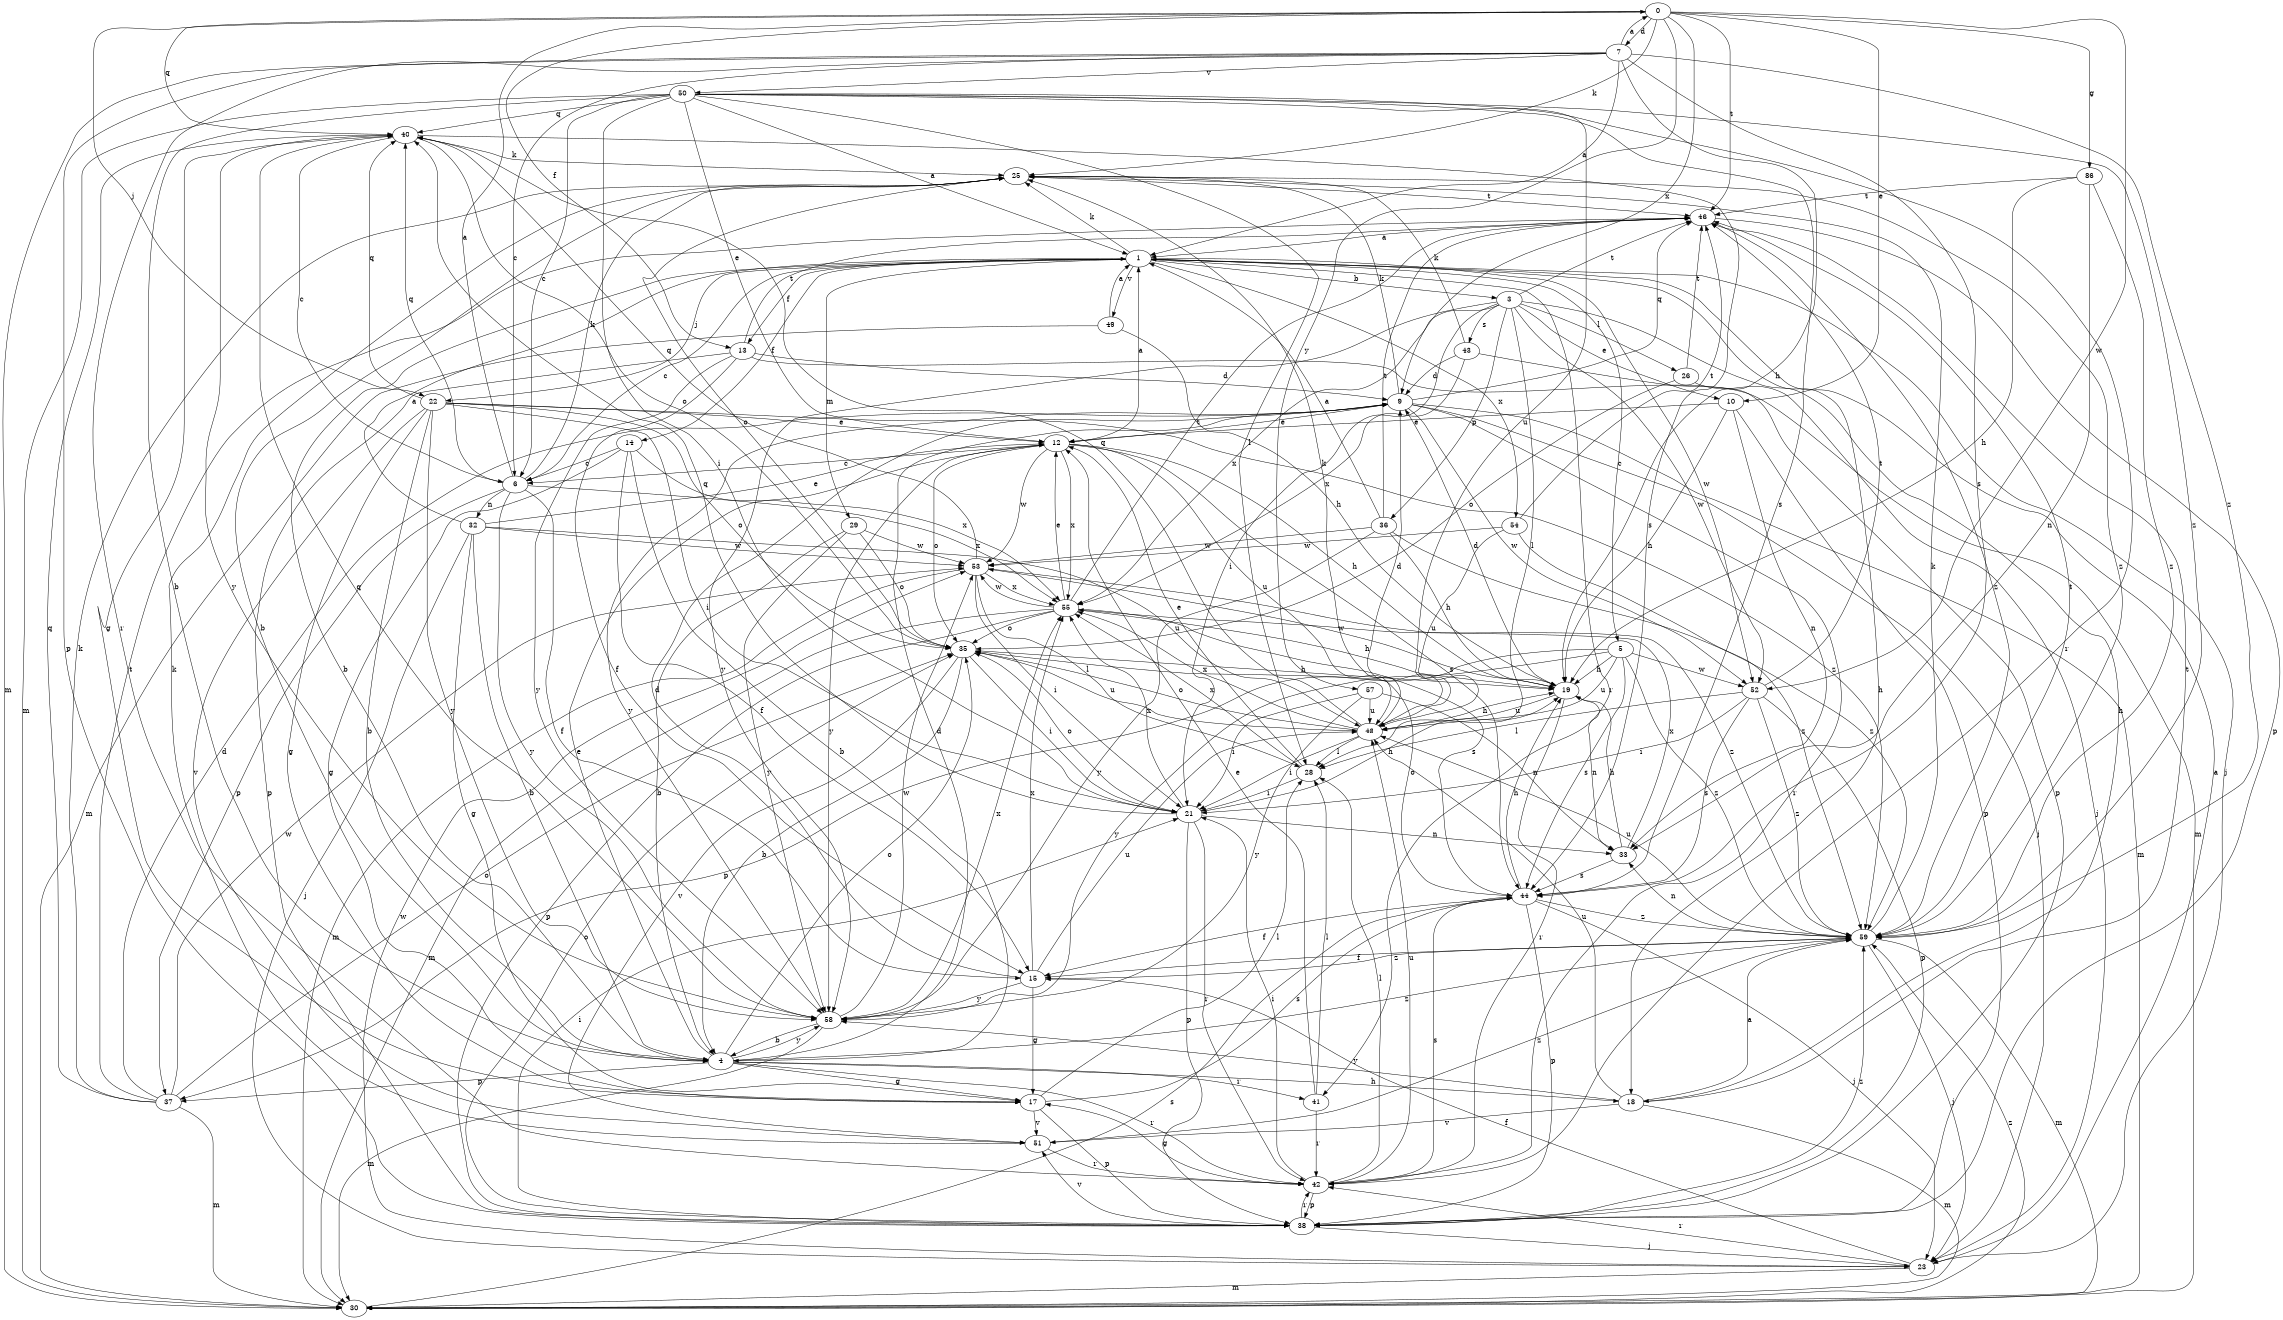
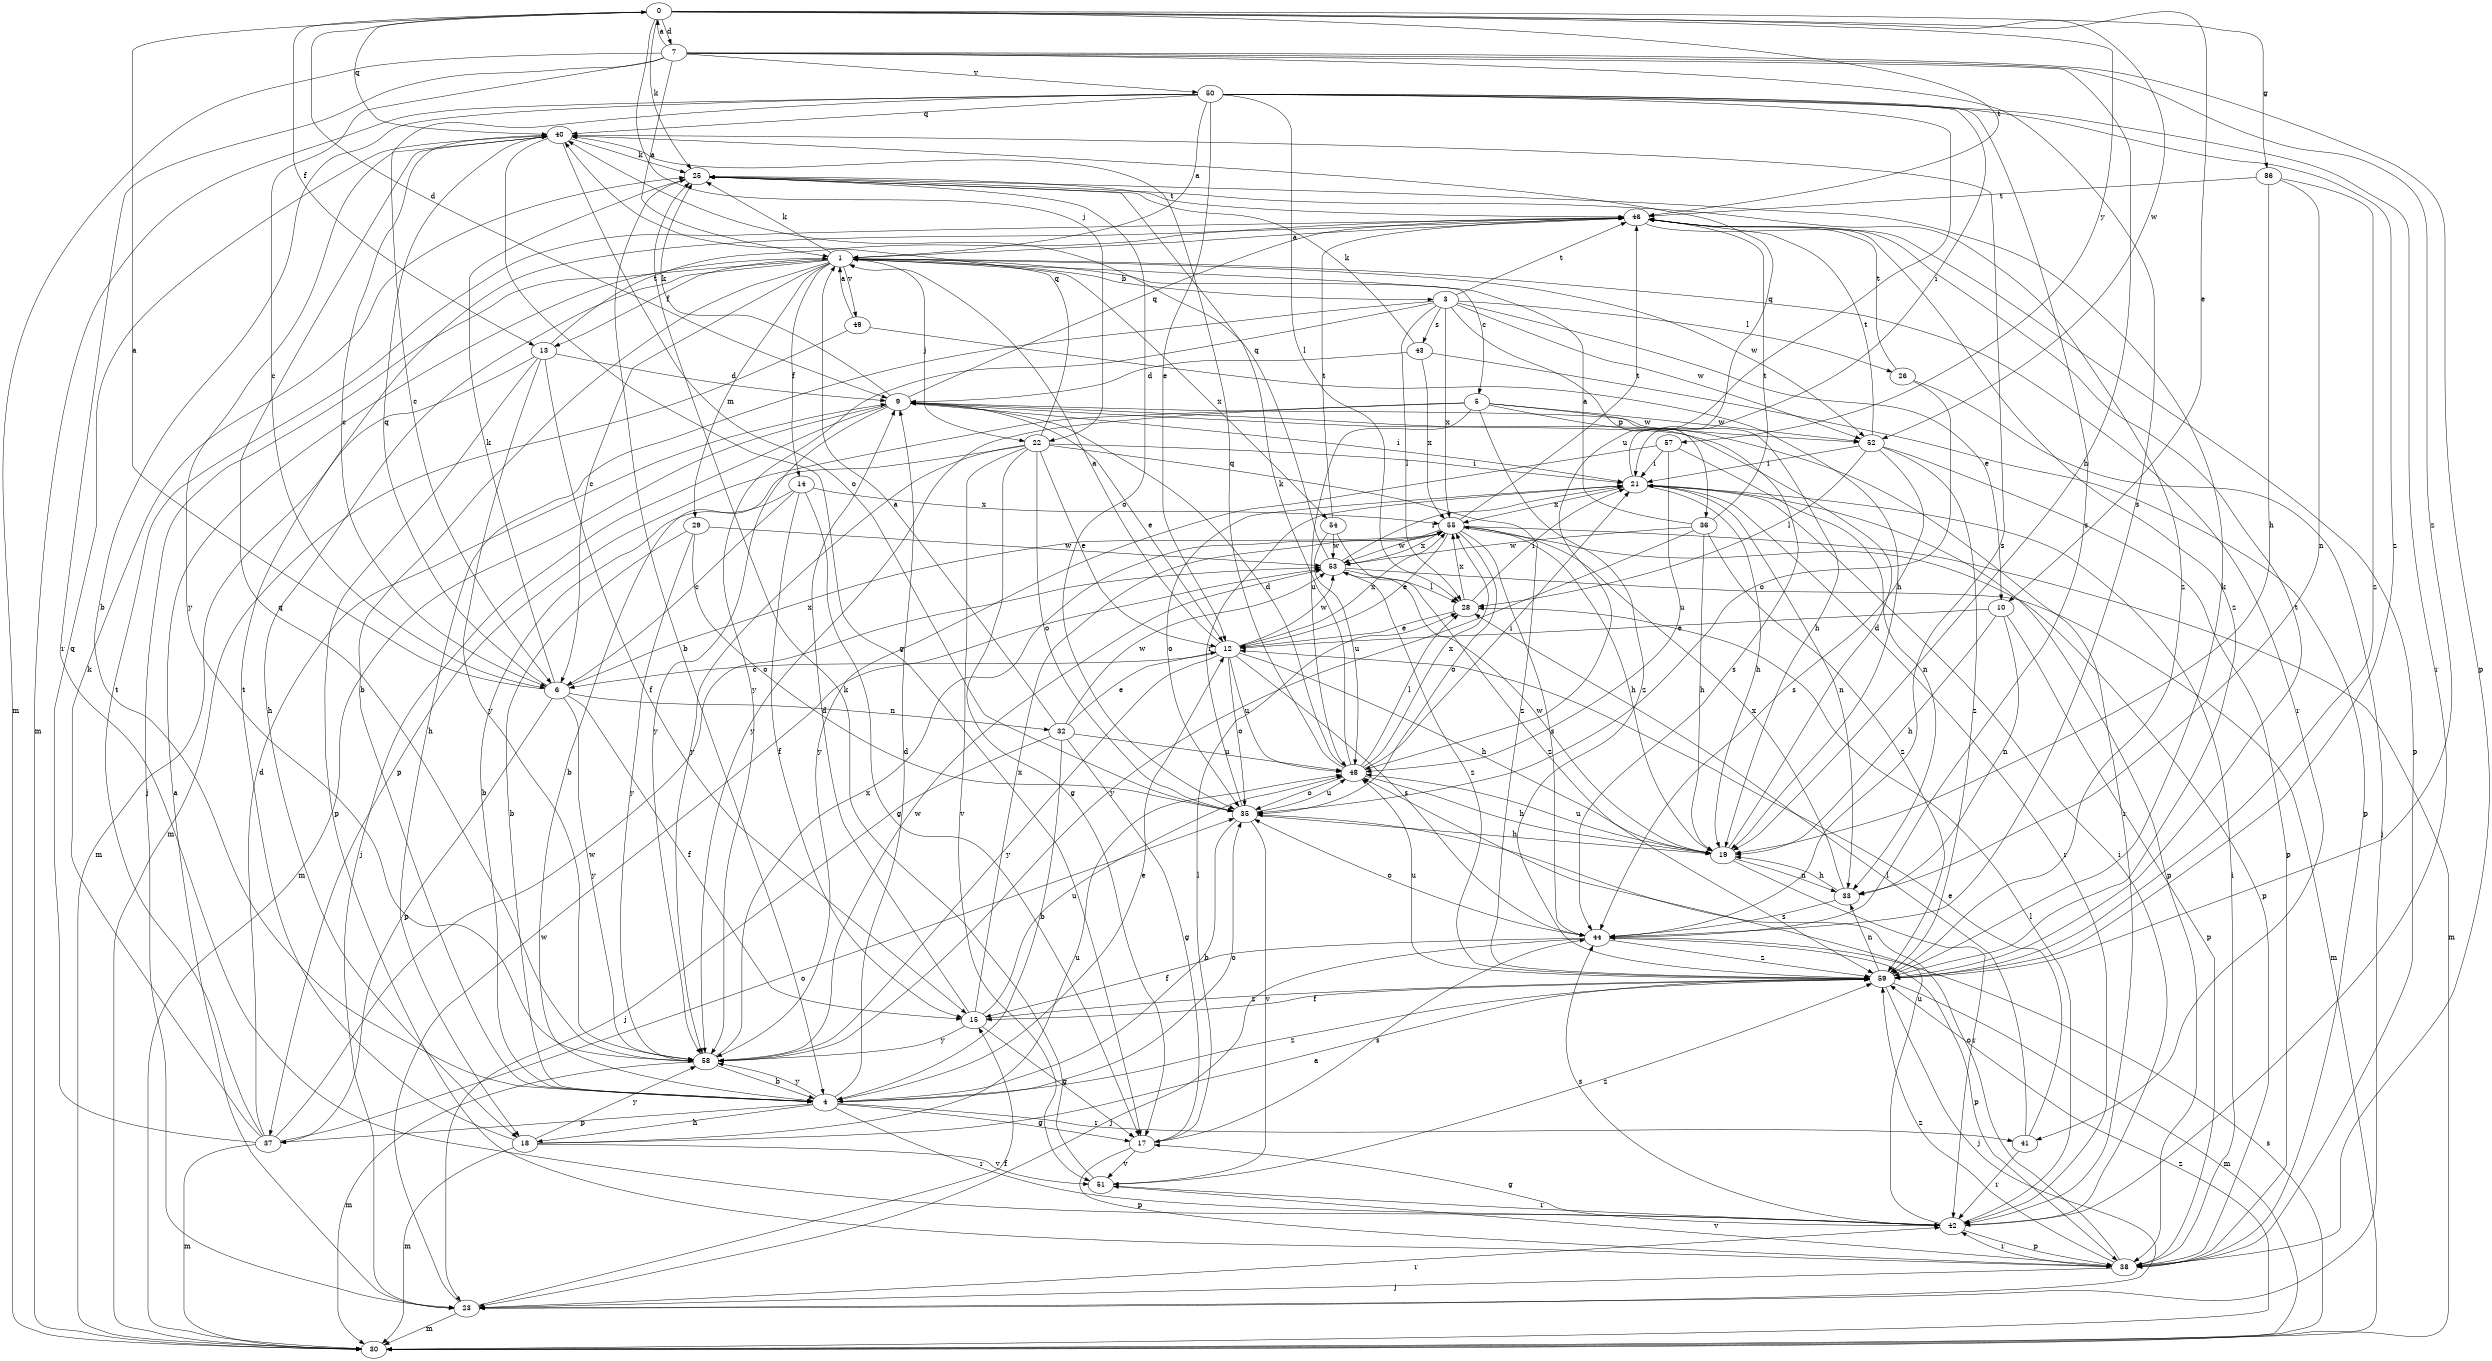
edge "0" -> "9": label "x" -> "d"
edge "3" -> "21": now "9" -> "21"
edge "44" -> "19": removed, label "h"
